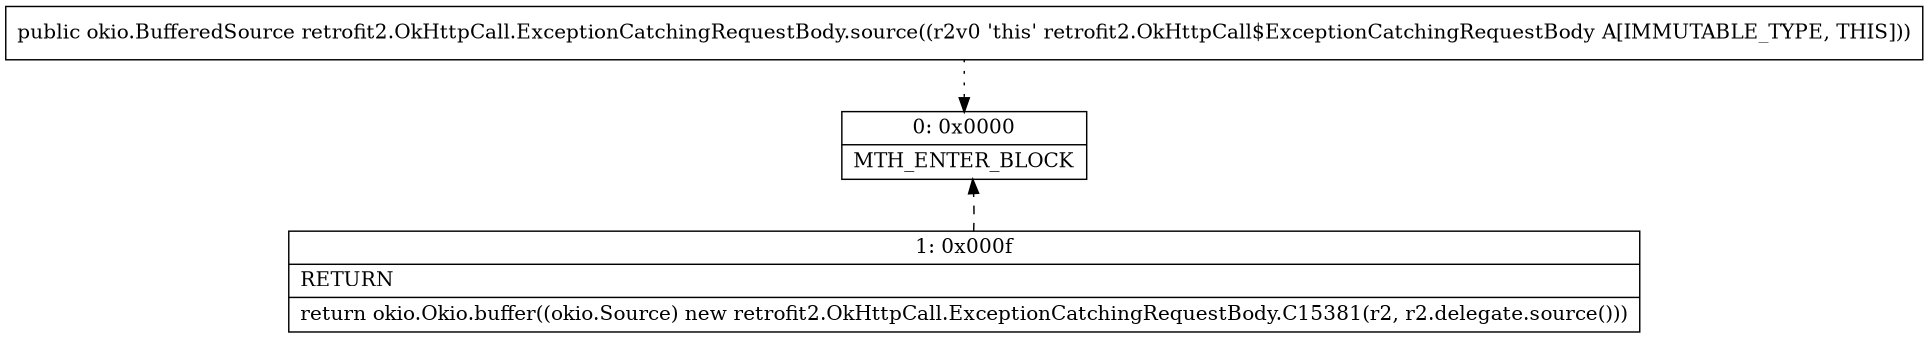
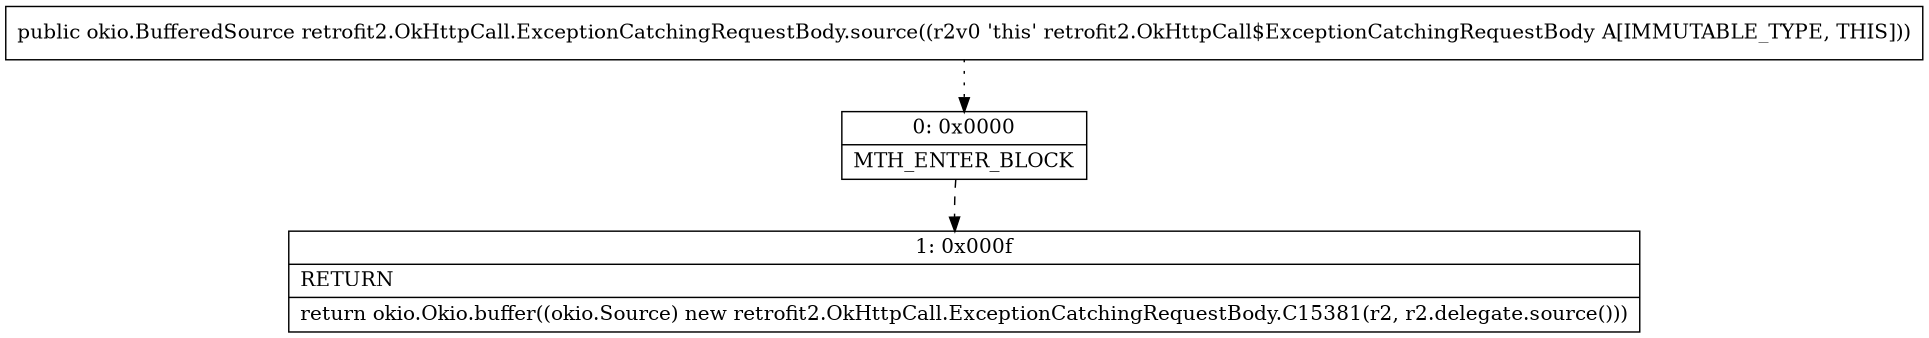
edge "1: 0x000f" -> "0: 0x0000": reversed
